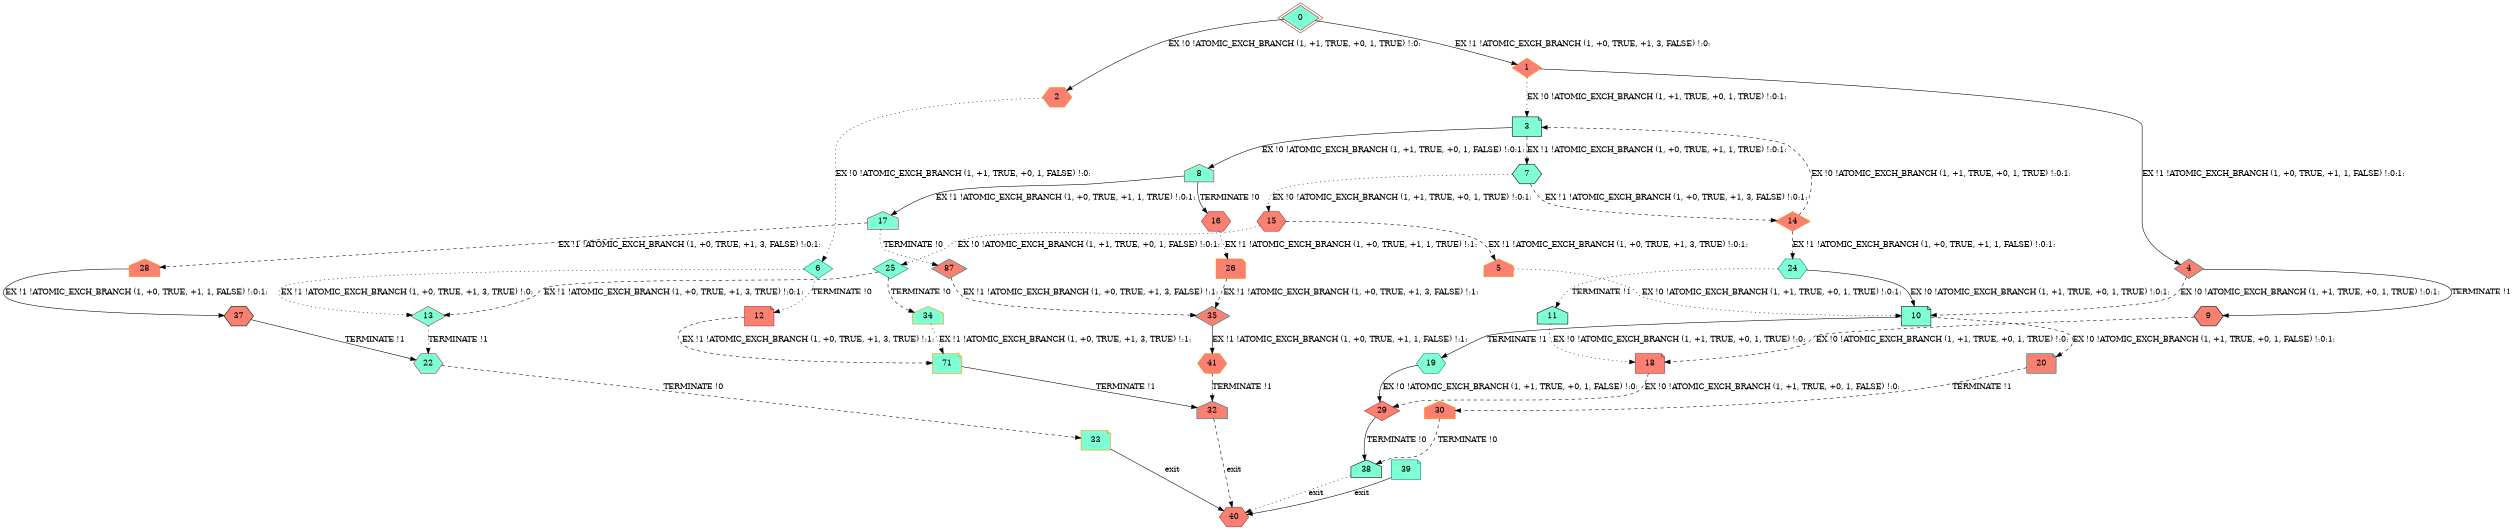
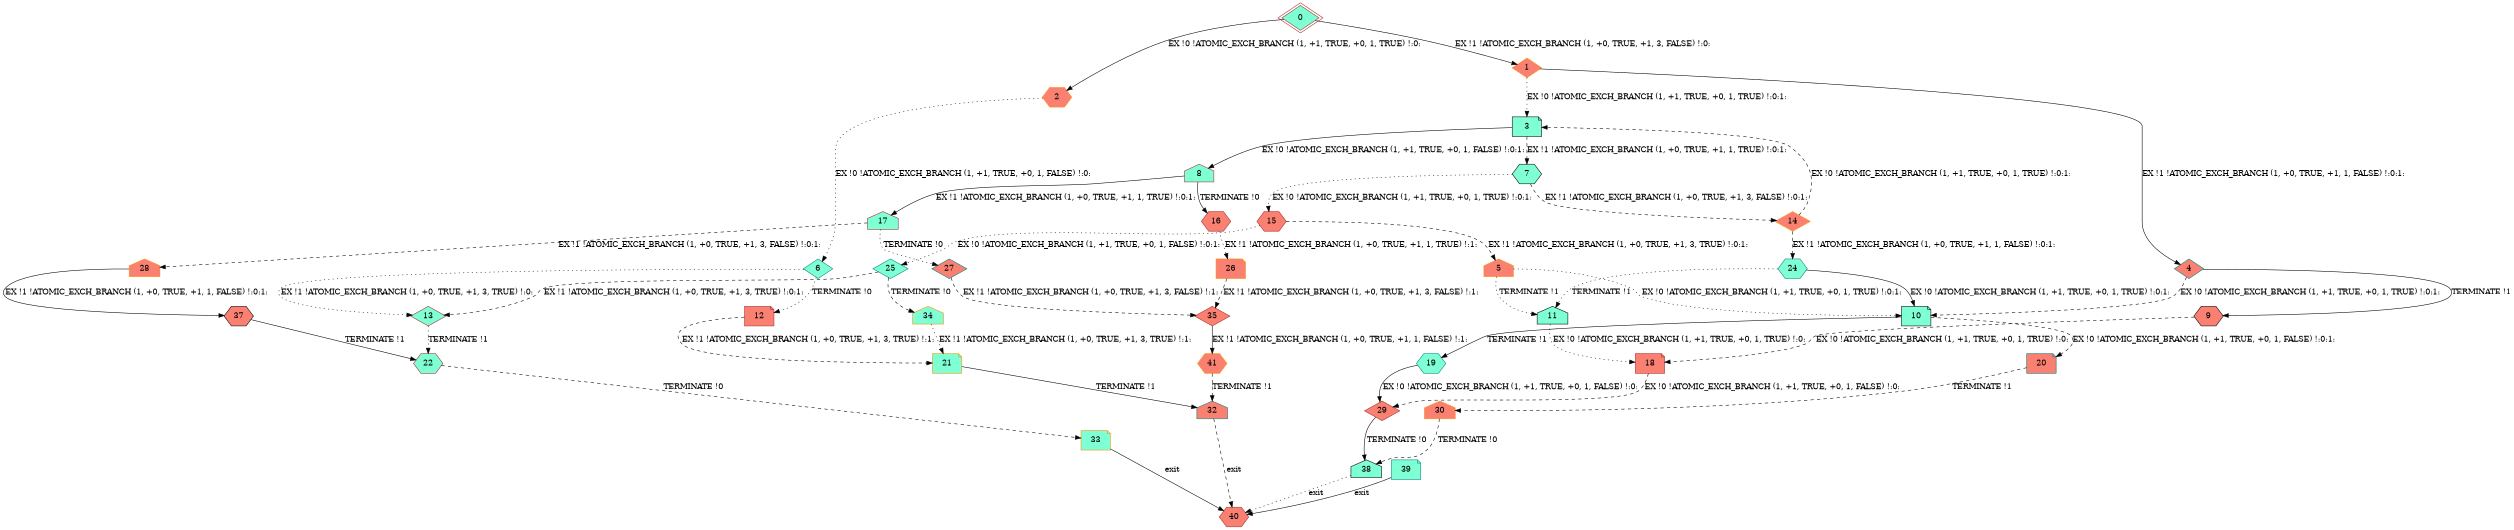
node "87": label "87" -> "27"
edge "5" -> "11": added, label "TERMINATE !1"
node "35": color teal -> brown
node "71": label "71" -> "21"
